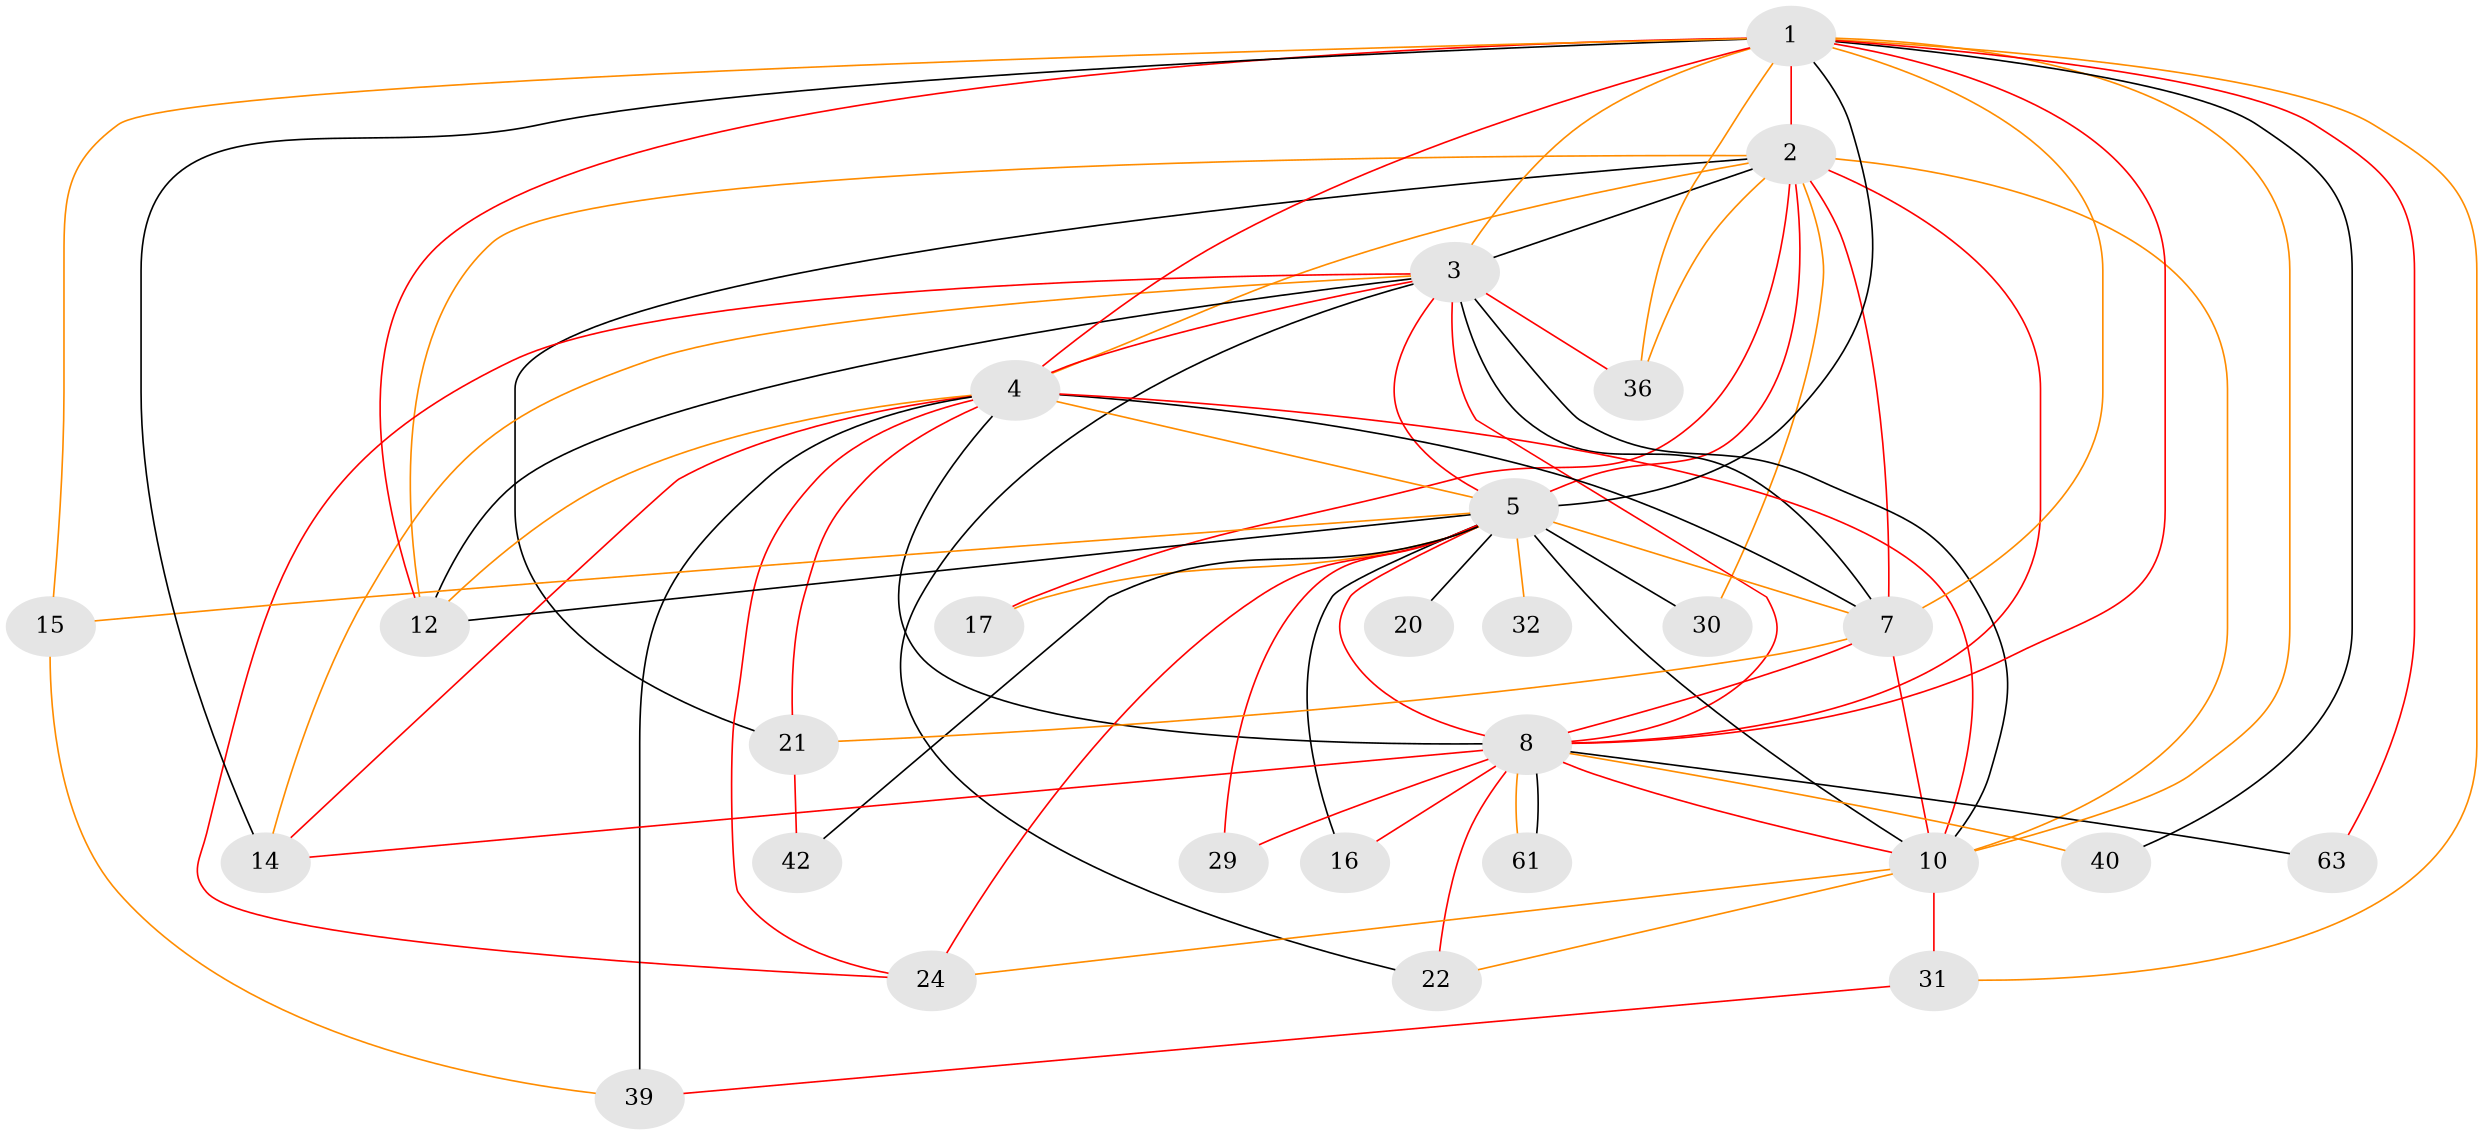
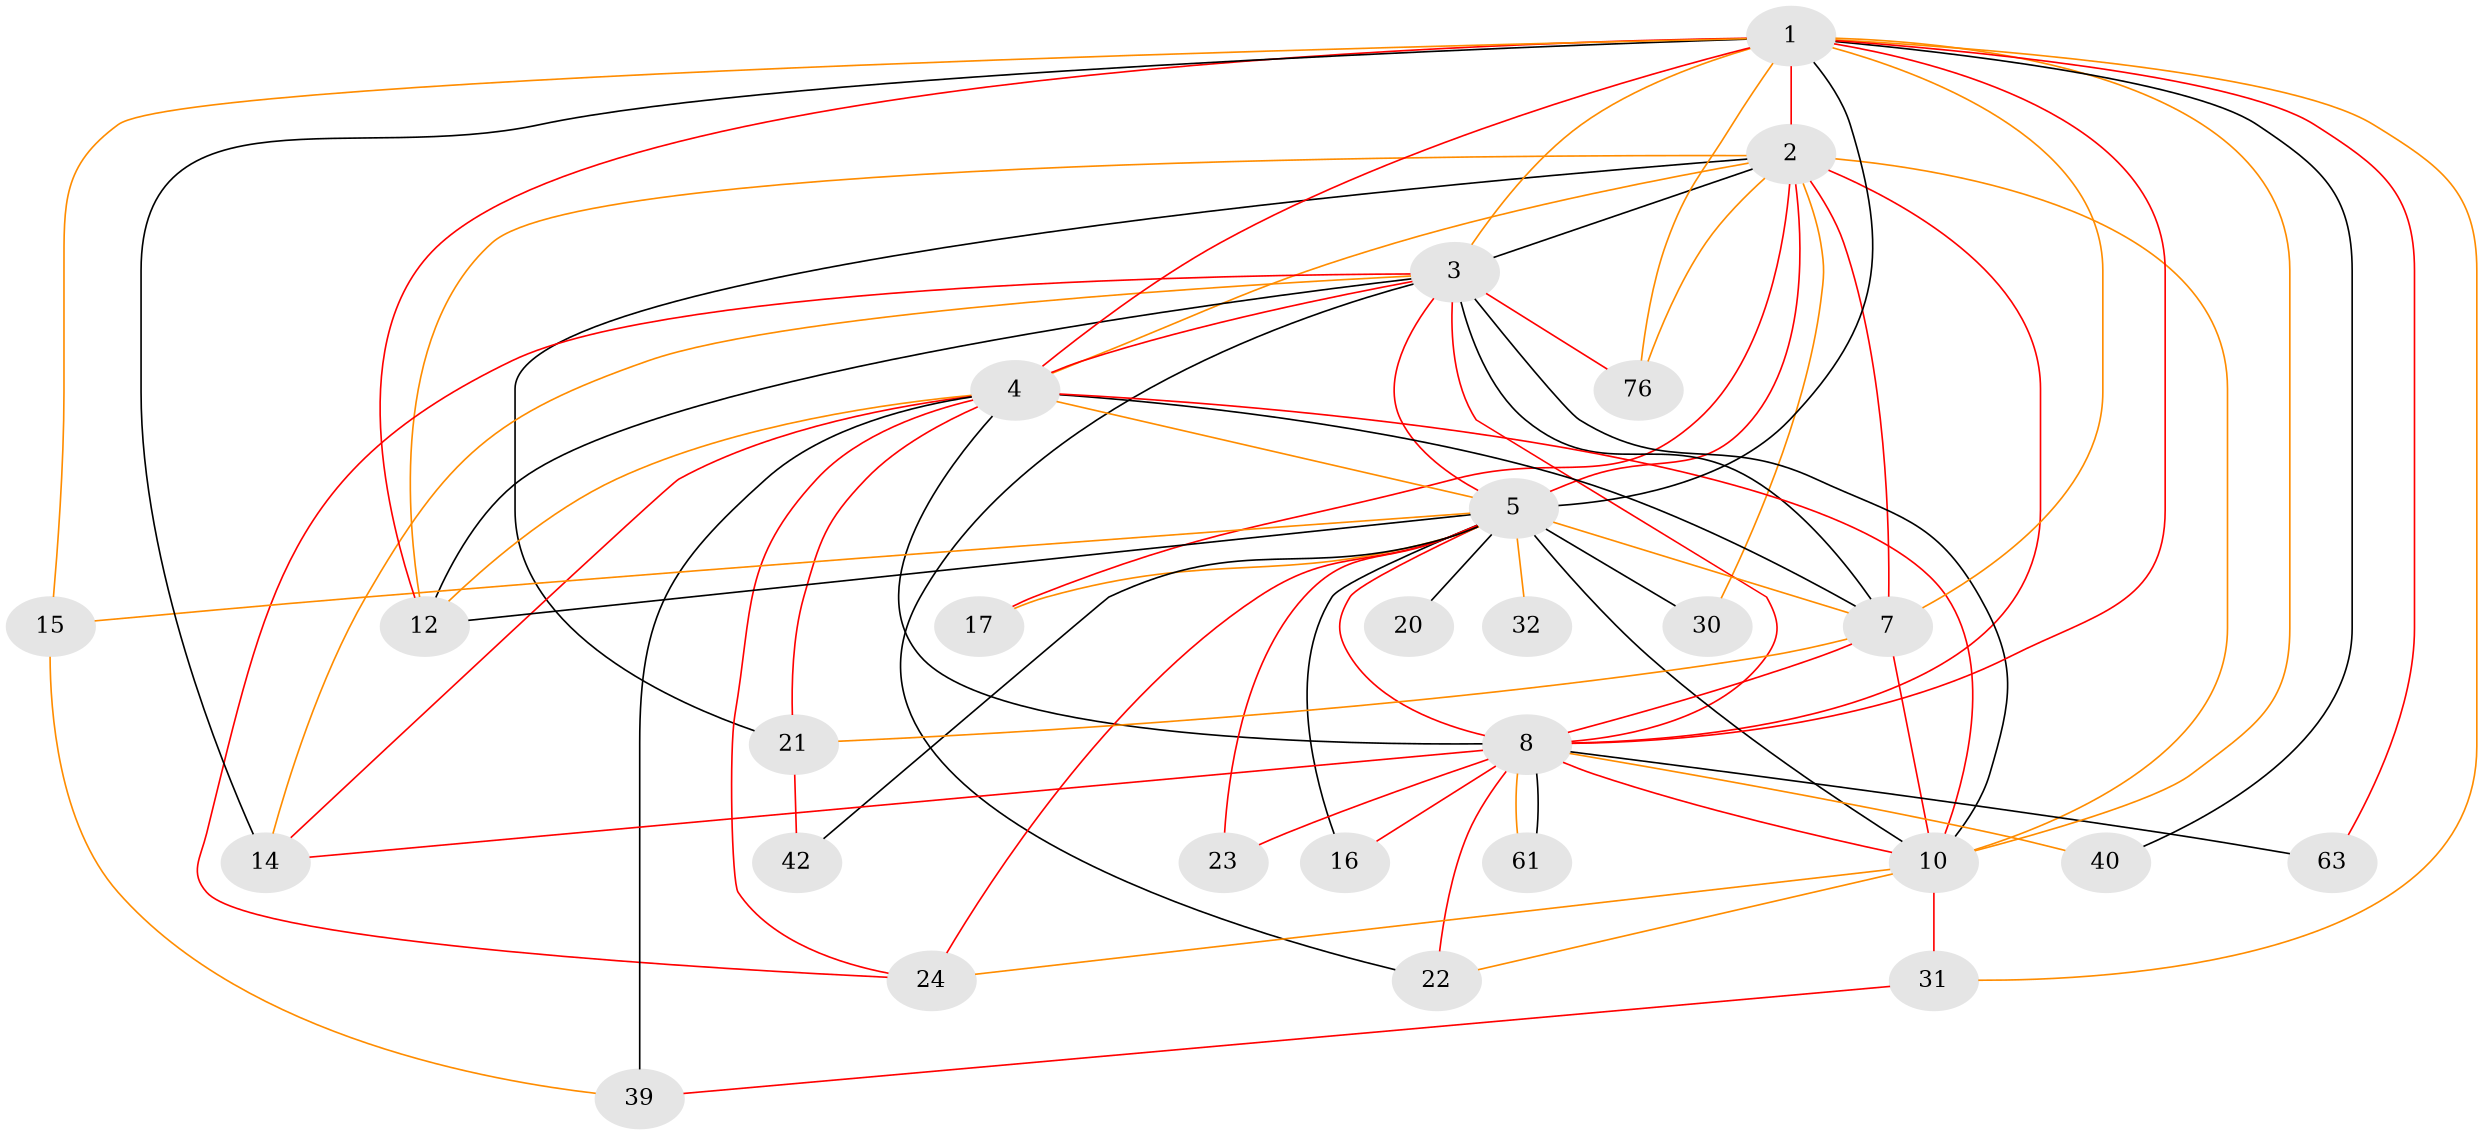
node "36": label "36" -> "76"
node "29": label "29" -> "23"
